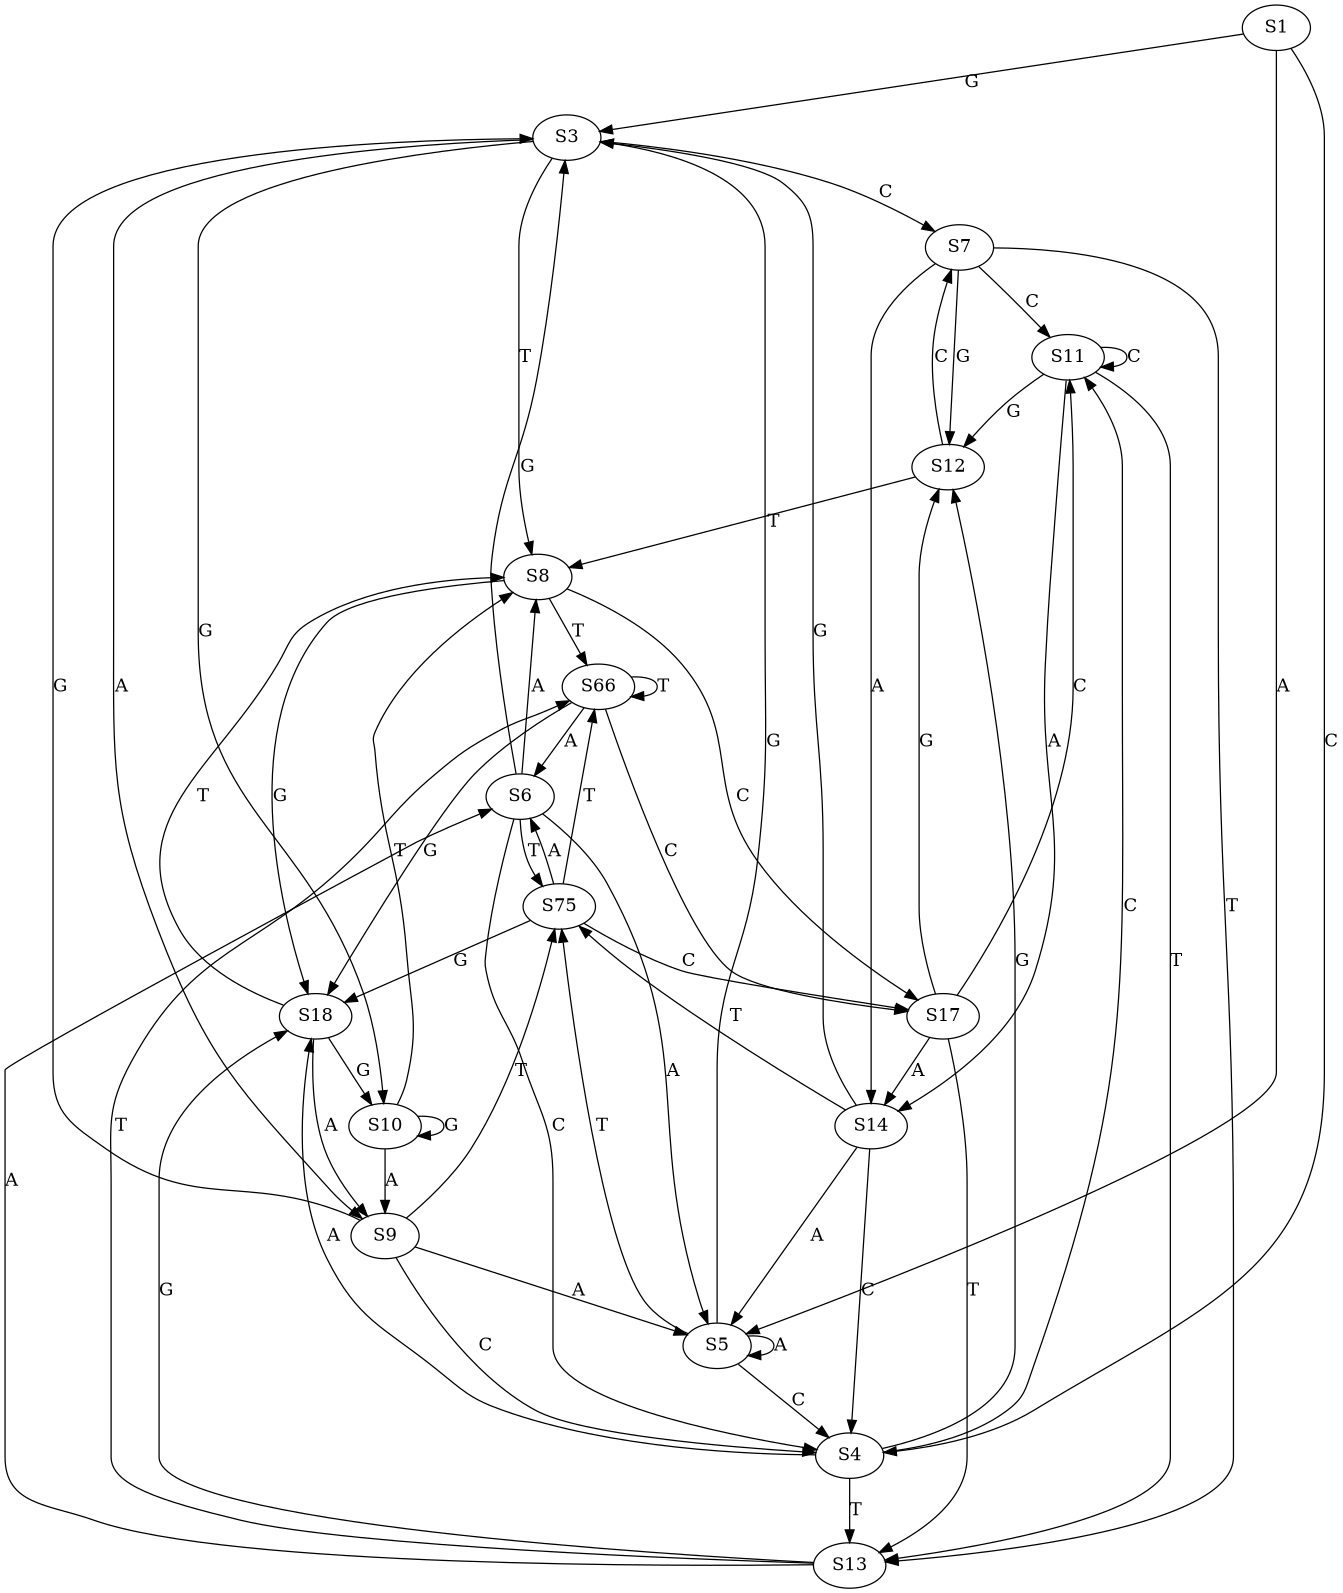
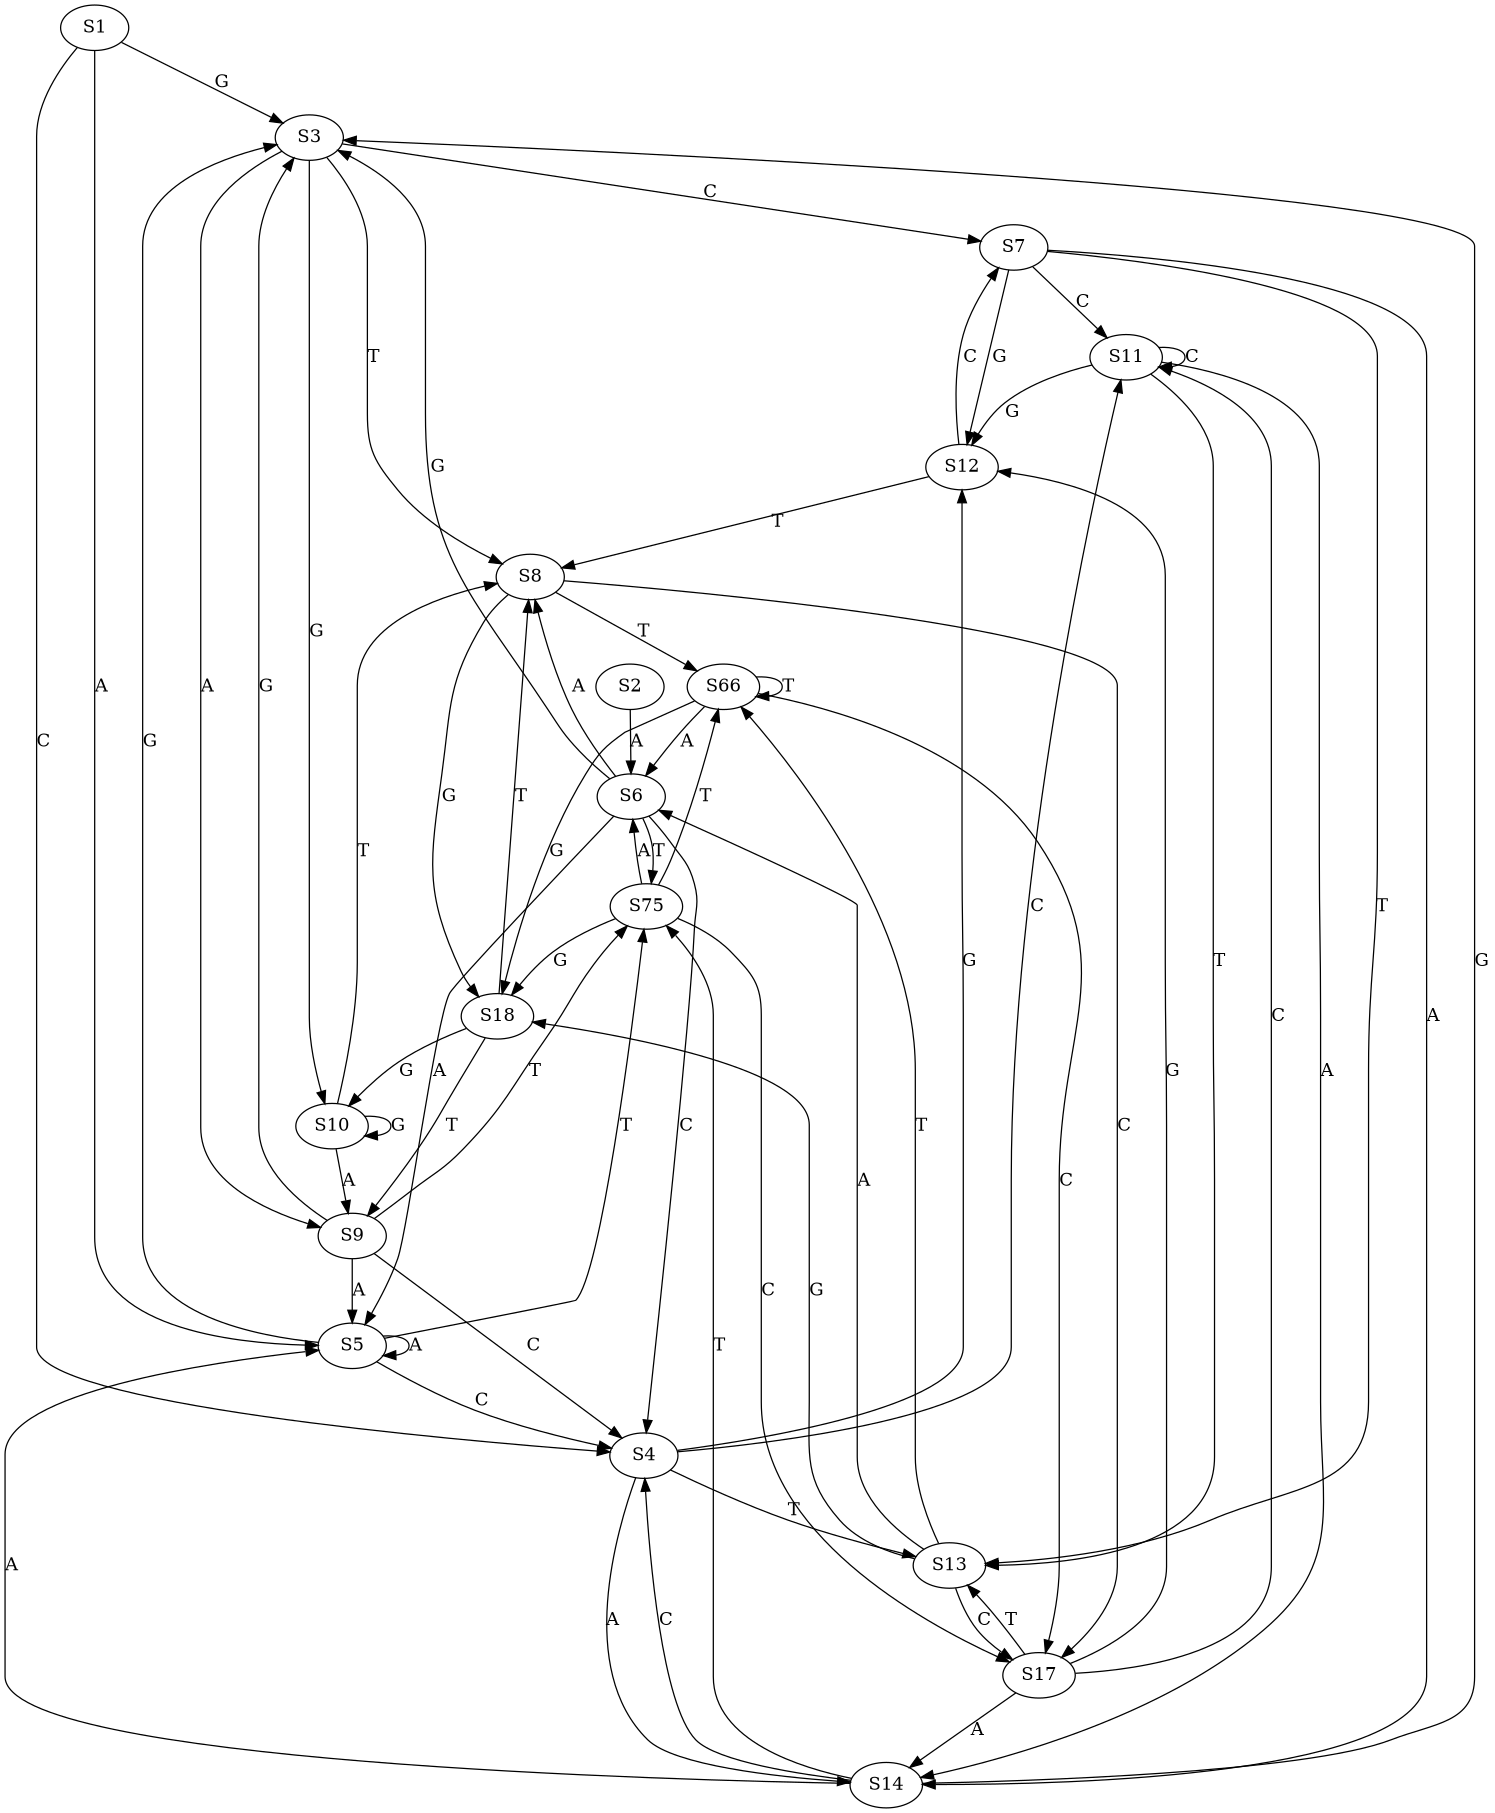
node "S2": added
edge "S18" -> "S9": label "A" -> "T"
edge "S4" -> "S18": now "S4" -> "S14"
edge "S13" -> "S17": added, label "C"
